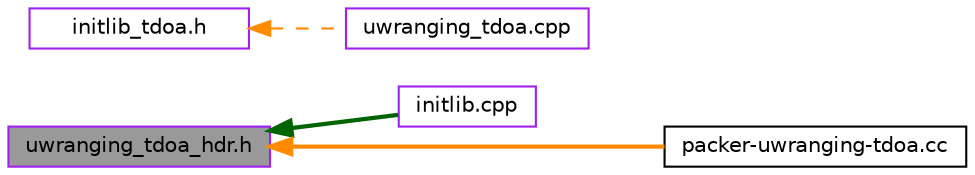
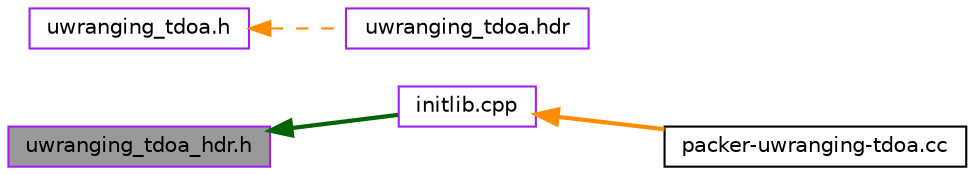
node "initlib_tdoa.h": label "initlib_tdoa.h" -> "uwranging_tdoa.h"
node "uwranging_tdoa.cpp": label "uwranging_tdoa.cpp" -> "uwranging_tdoa.hdr"
edge "packer-uwranging-tdoa.cc" -> "uwranging_tdoa_hdr.h": now "packer-uwranging-tdoa.cc" -> "initlib.cpp"
